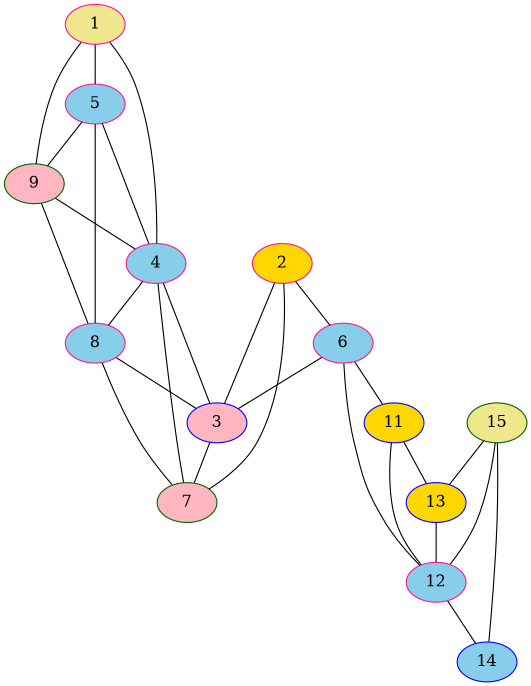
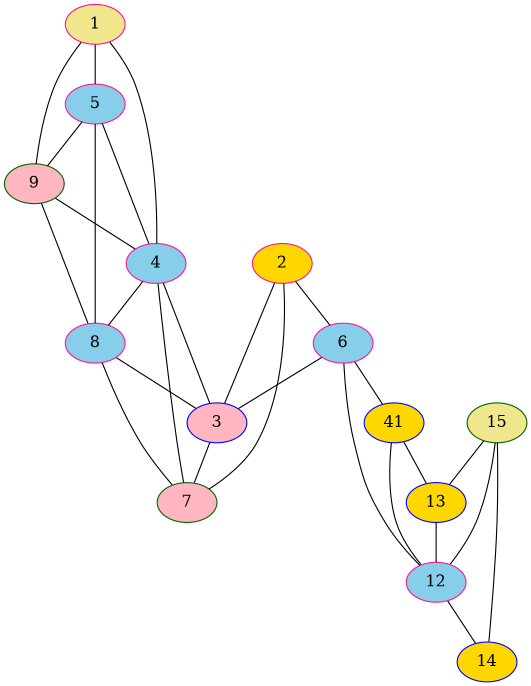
node "11": label "11" -> "41"
node "14": fillcolor skyblue -> gold
